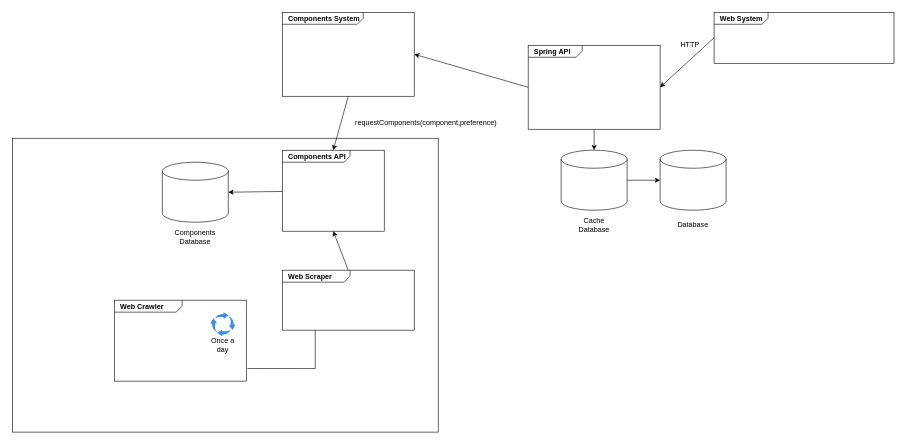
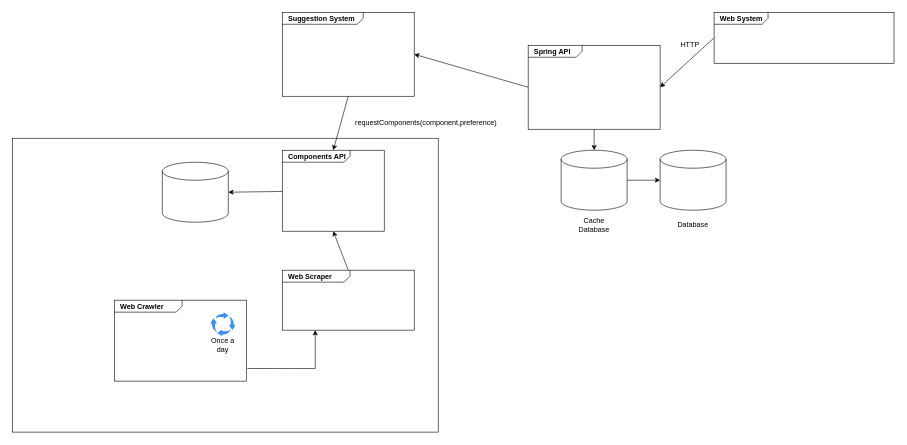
node "Components System": label "Components System" -> "Suggestion System"
node "Components Database": removed
edge "Web Scraper" -- "Web Crawler": arrowhead none -> classic
